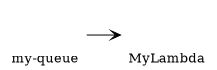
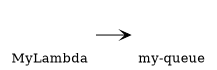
edge "my-queue" -> "MyLambda": reversed
